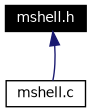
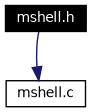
edge "mshell.c" -> "mshell.h": reversed
